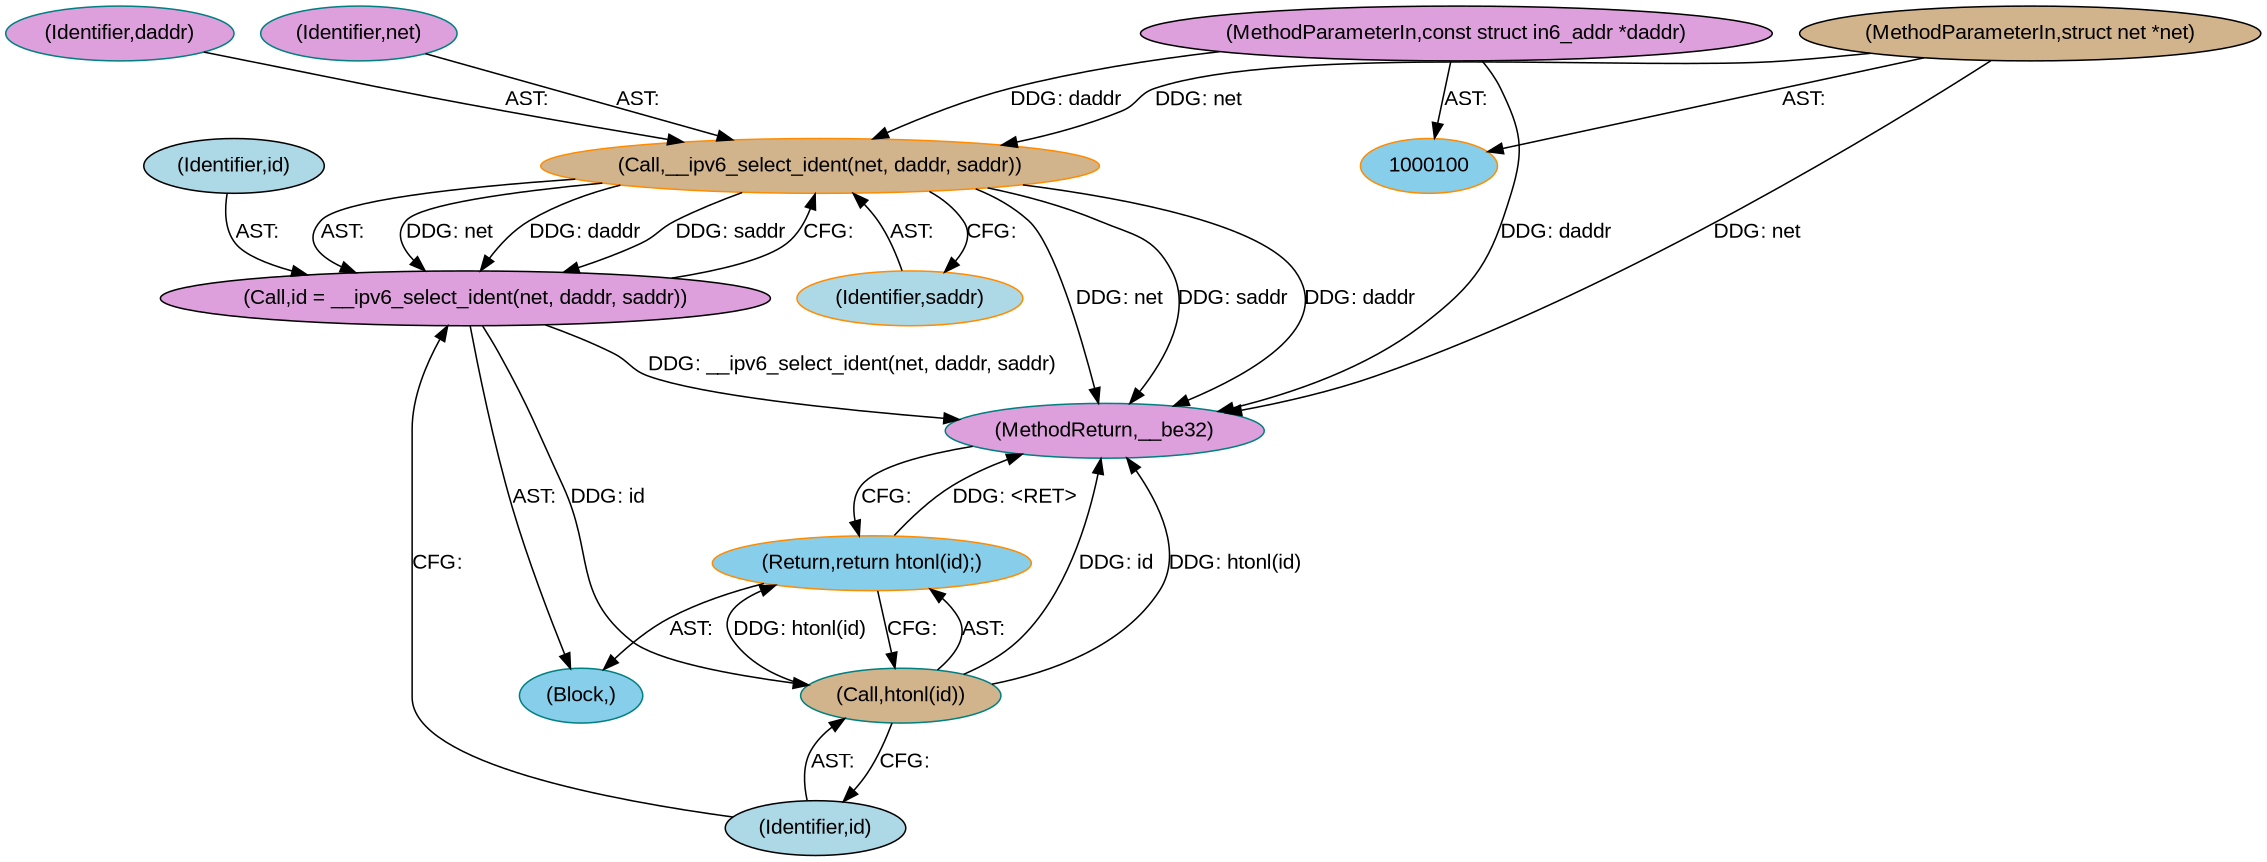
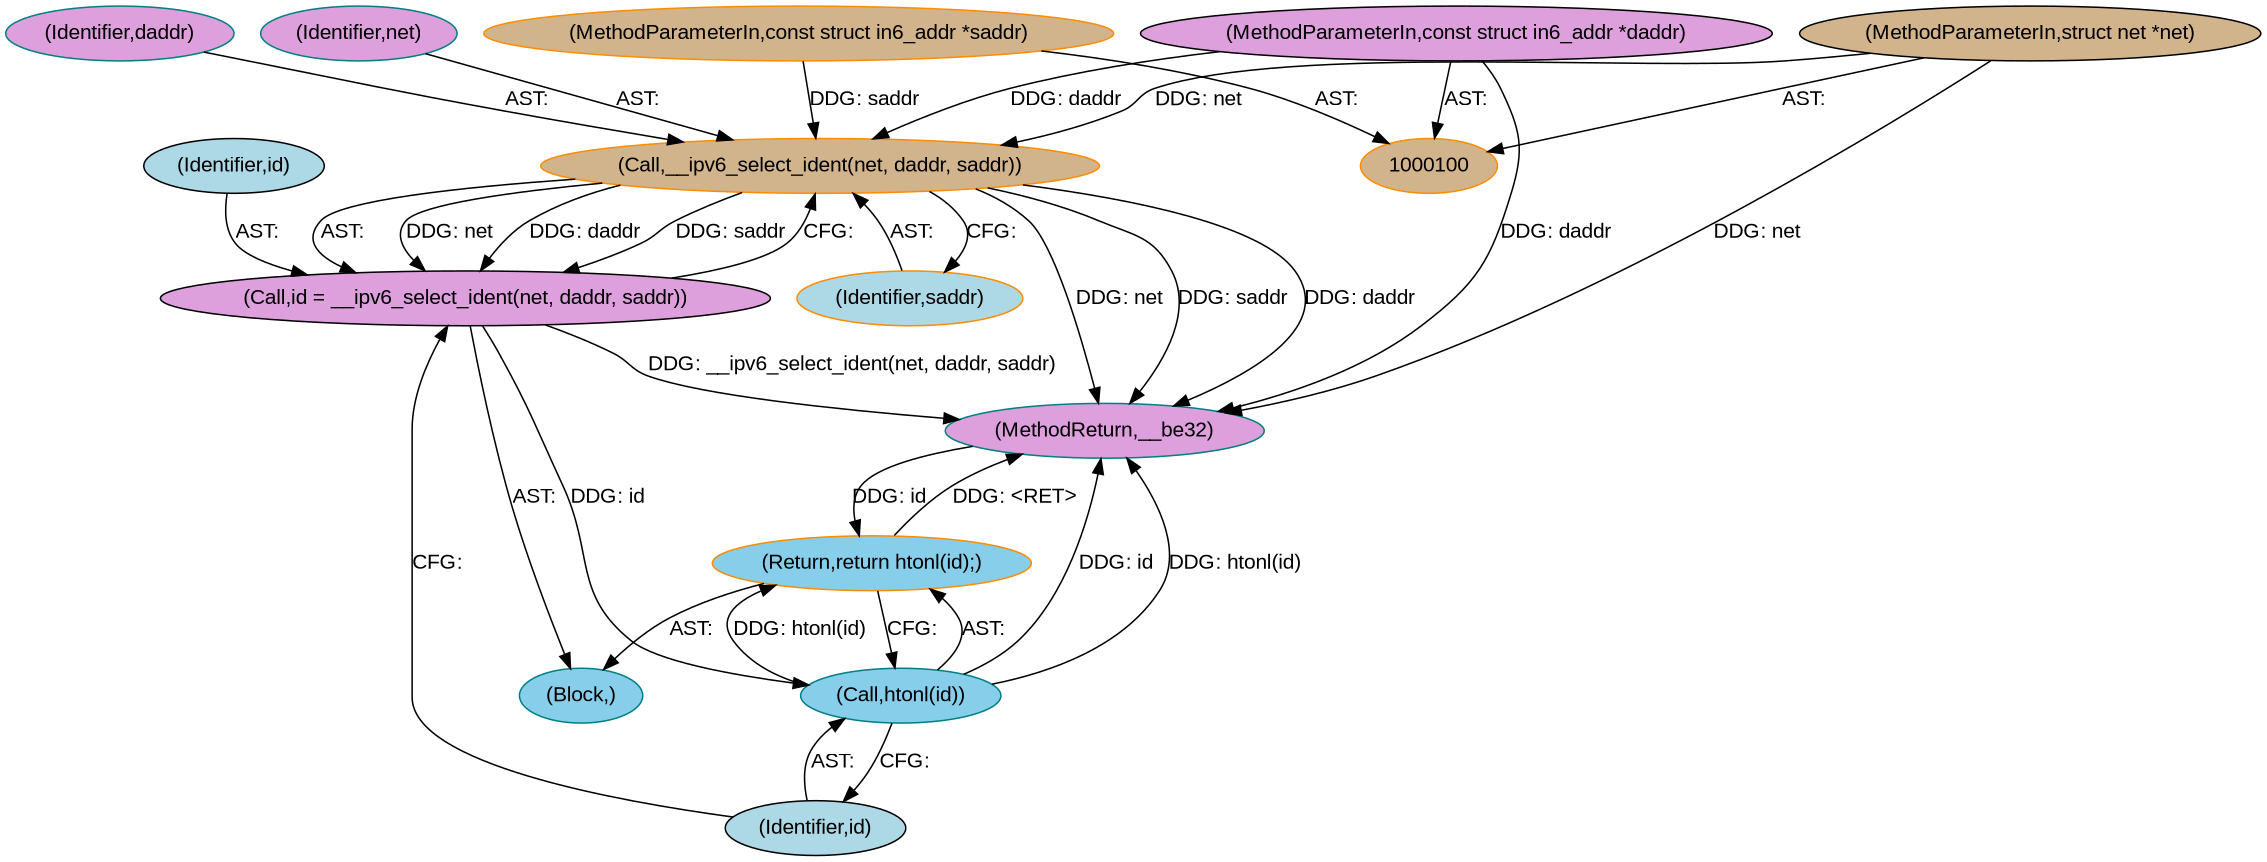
node "(MethodParameterIn,const struct in6_addr *saddr)": added
node "1000100": fillcolor skyblue -> tan
edge "(MethodReturn,__be32)" -> "(Return,return htonl(id);)": label "CFG: " -> "DDG: id"
node "(Call,htonl(id))": fillcolor tan -> skyblue
